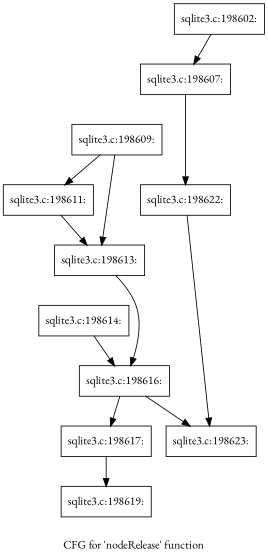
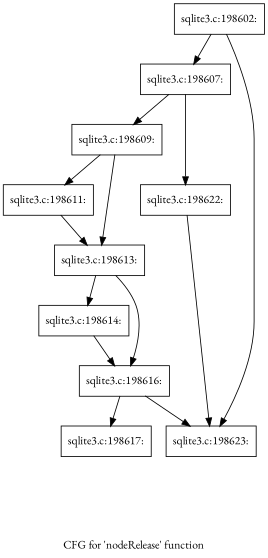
edge "sqlite3.c:198607:" -> "sqlite3.c:198609:": added
edge "sqlite3.c:198602:" -> "sqlite3.c:198623:": added
edge "sqlite3.c:198613:" -> "sqlite3.c:198614:": added
node "sqlite3.c:198619:": removed
